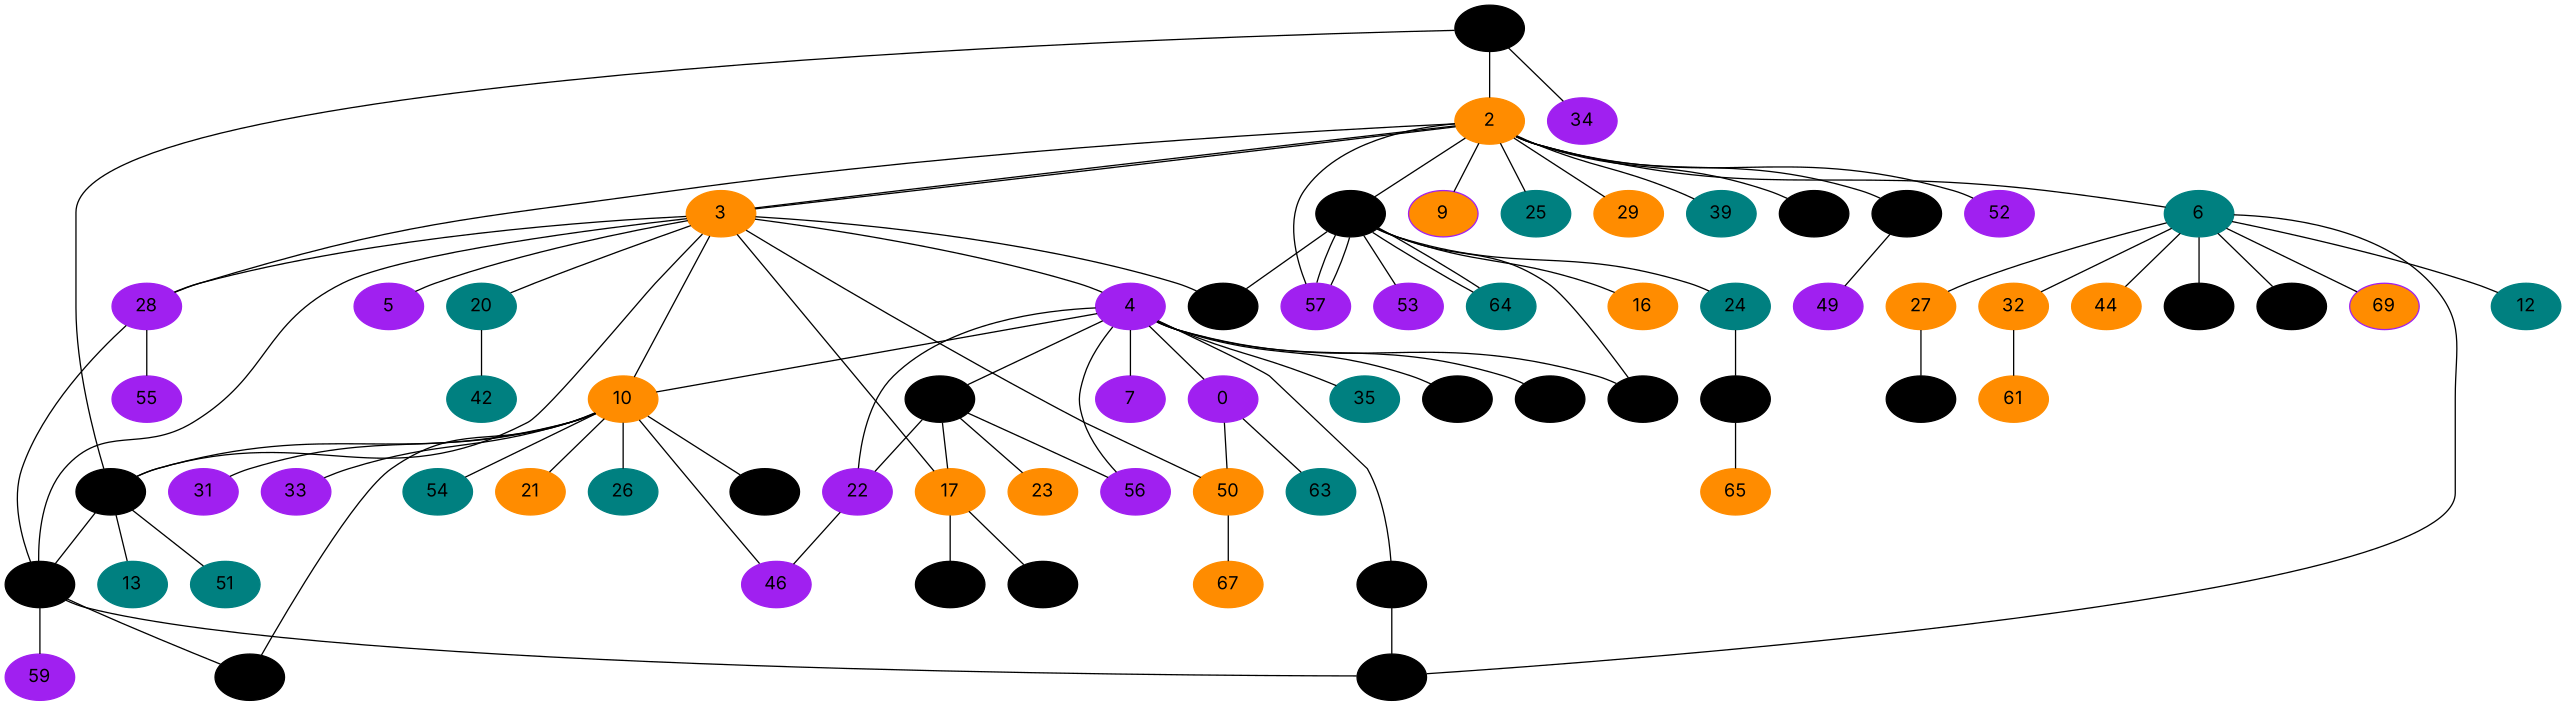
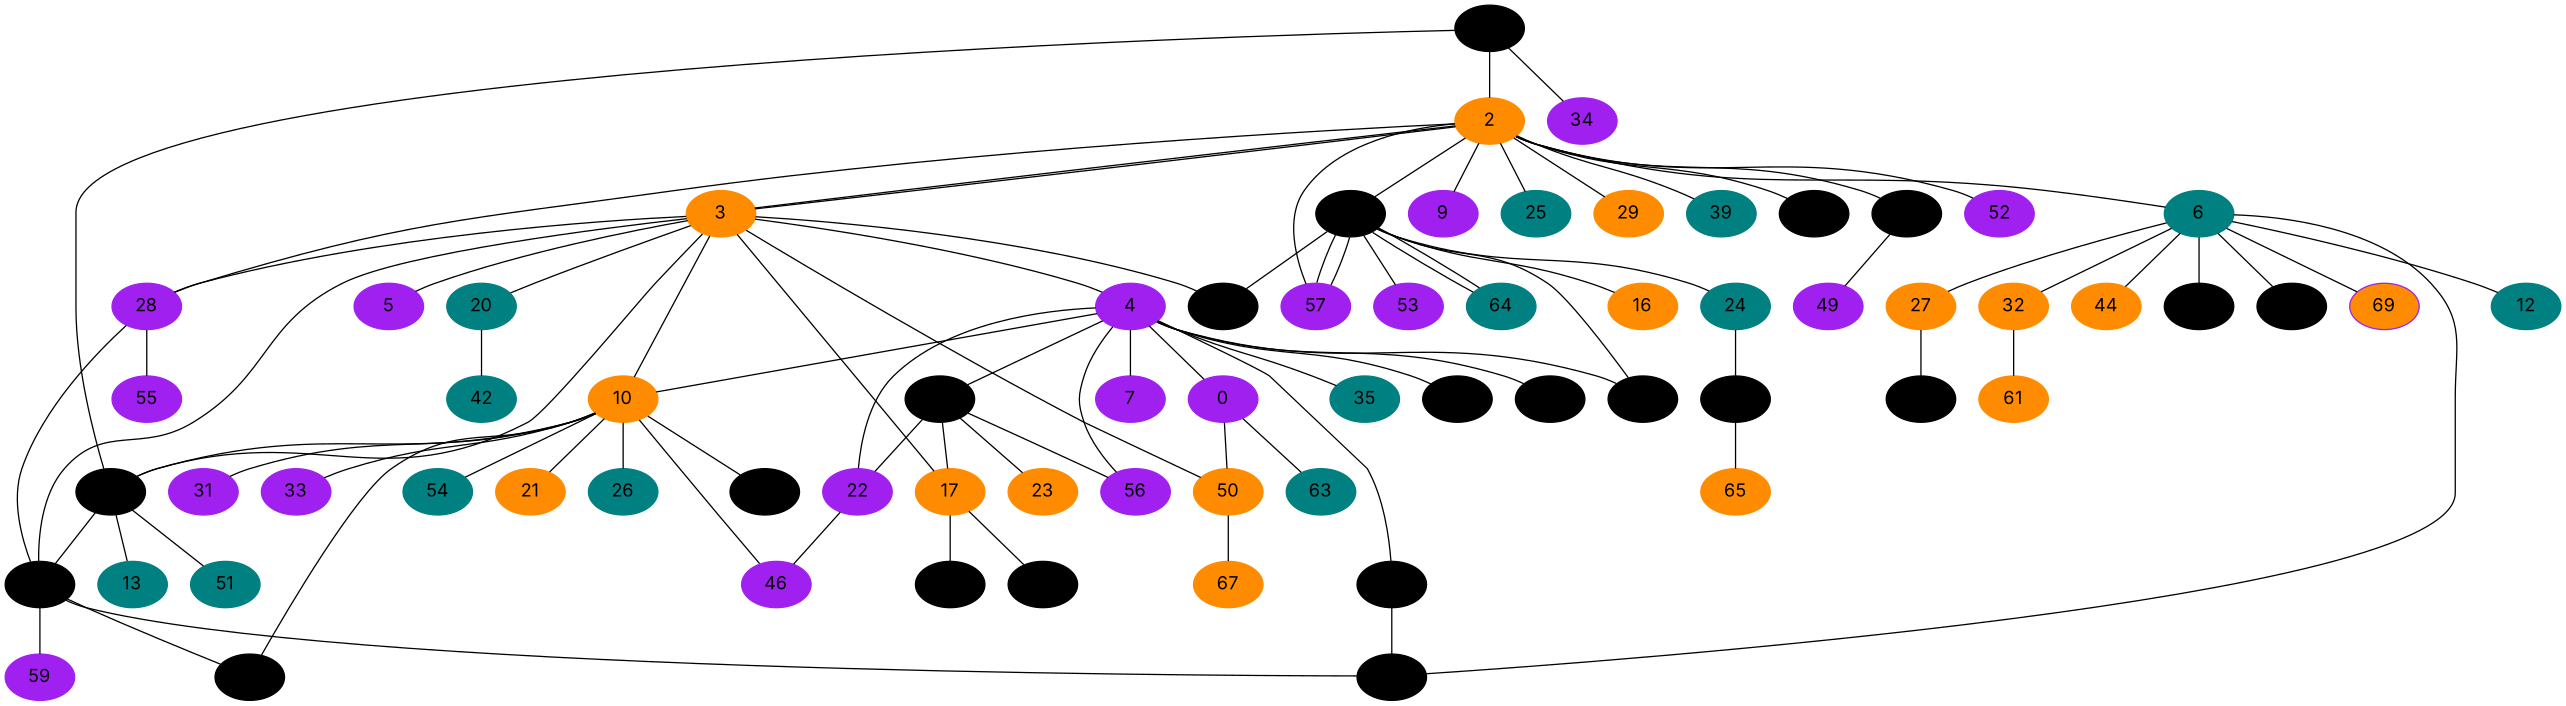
node "9": fillcolor darkorange -> purple
